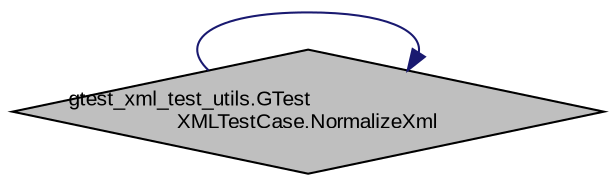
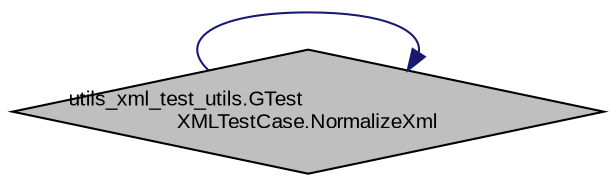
node "gtest_xml_test_utils.GTest XMLTestCase.NormalizeXml": label "gtest_xml_test_utils.GTest XMLTestCase.NormalizeXml" -> "utils_xml_test_utils.GTest XMLTestCase.NormalizeXml"
